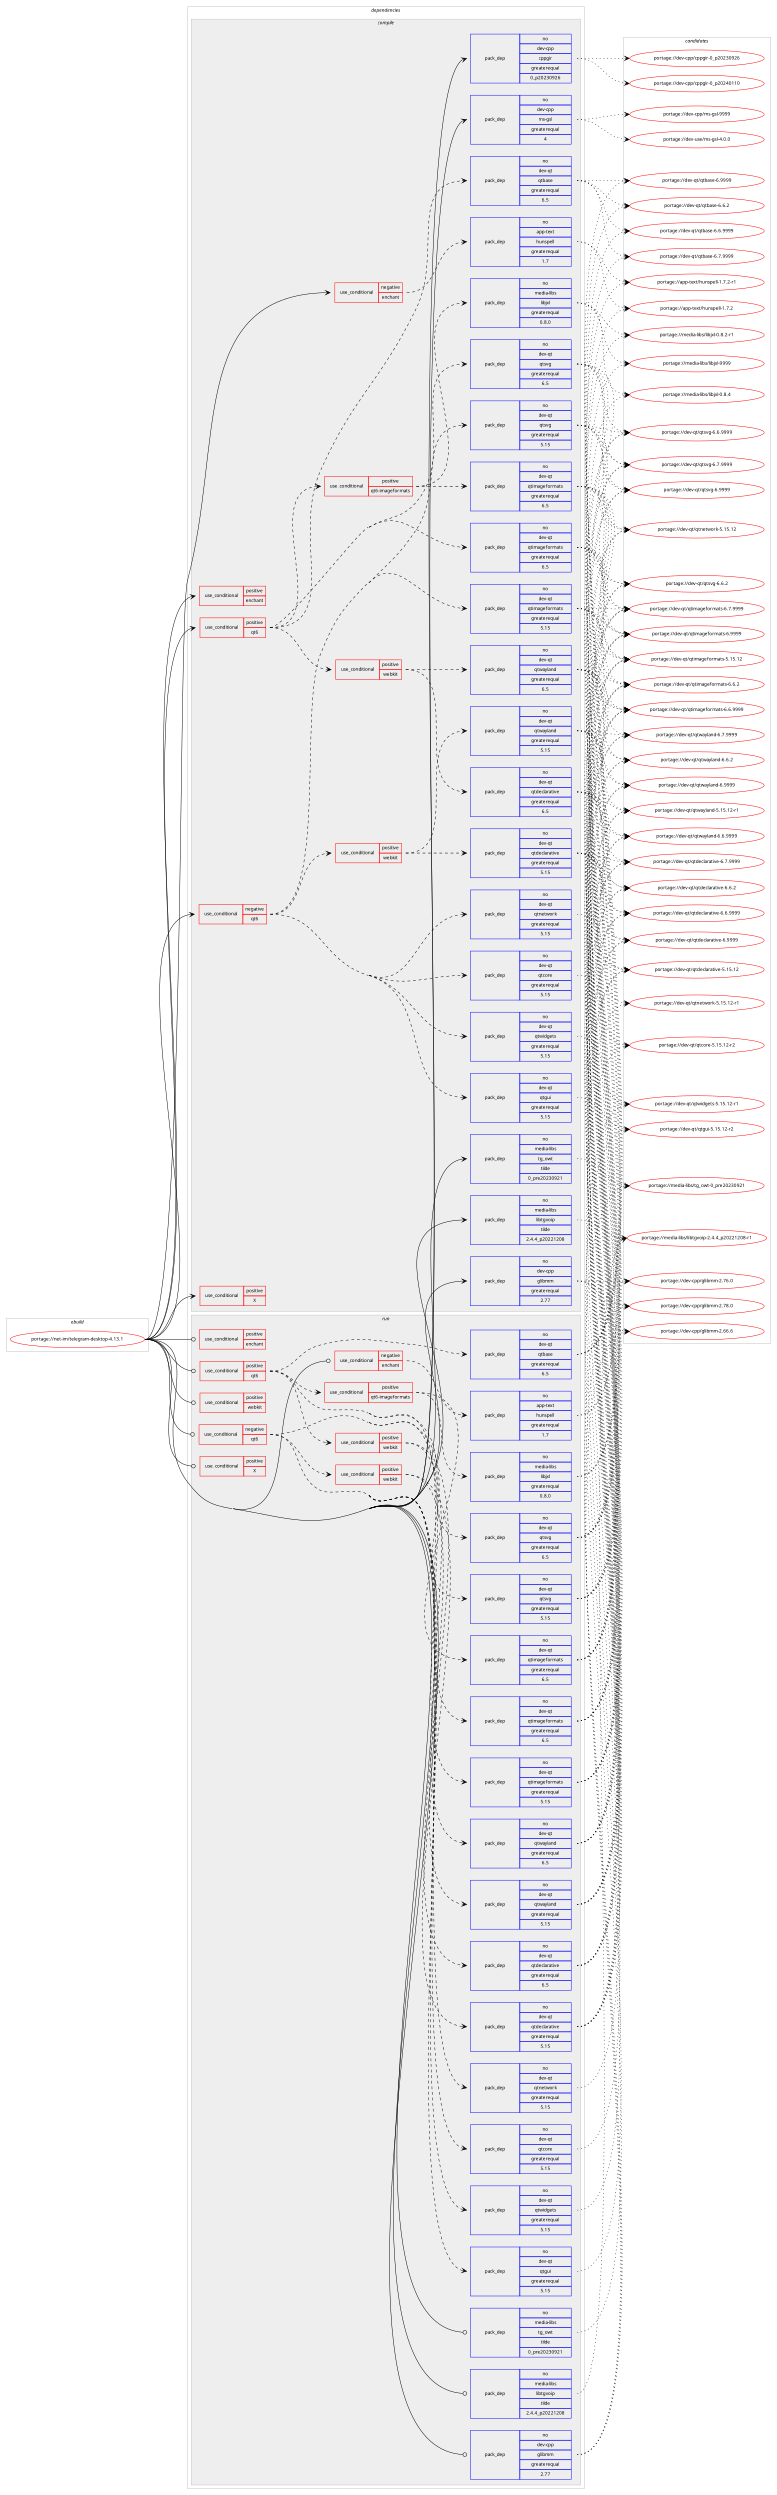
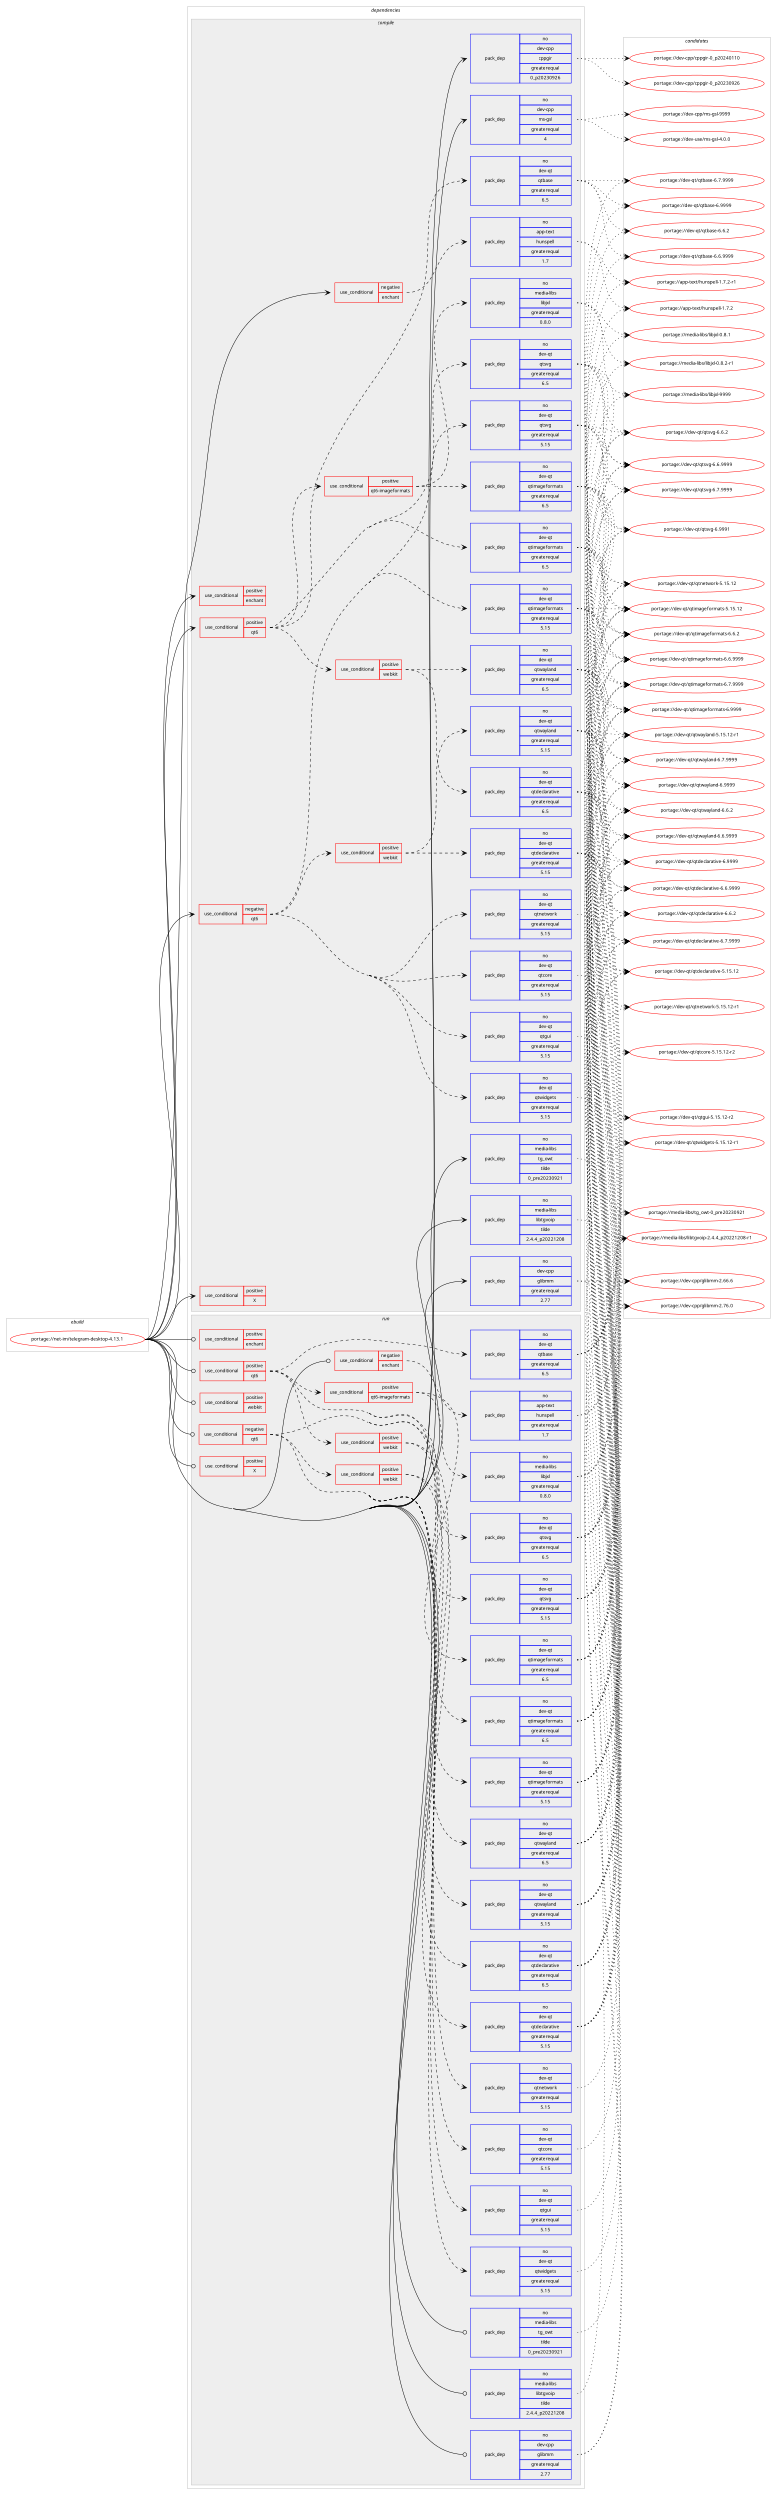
node "portage://media-libs/libjxl-0.8.4": label "portage://media-libs/libjxl-0.8.4" -> "portage://media-libs/libjxl-0.8.1"
node "portage://dev-qt/qtsvg-6.9999": label "portage://dev-qt/qtsvg-6.9999" -> "portage://dev-qt/qtsvg-6.9991"
node "portage://dev-cpp/glibmm-2.78.0": removed
